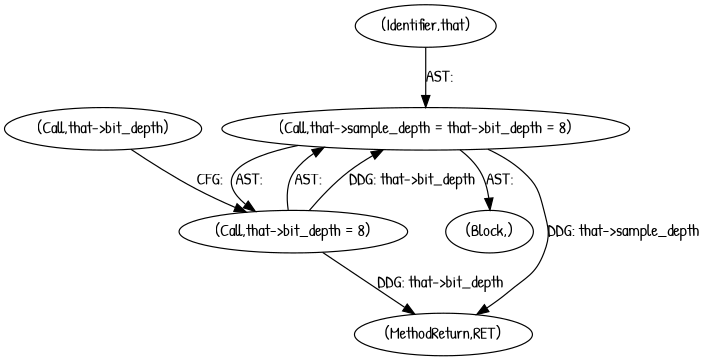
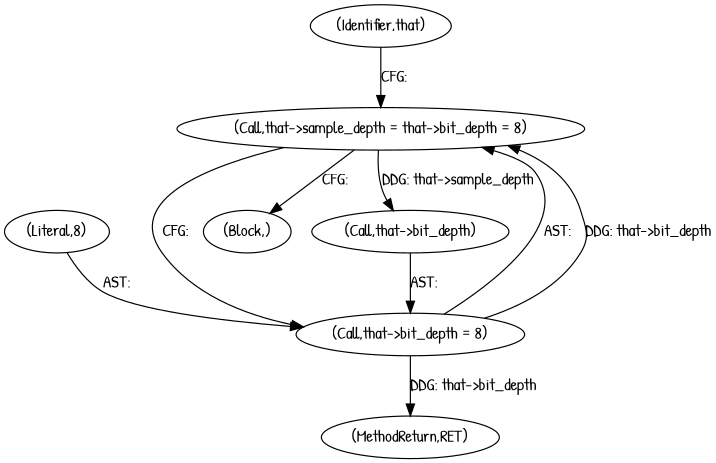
edge "(Identifier,that)" -> "(Call,that->sample_depth = that->bit_depth = 8)": label "AST: " -> "CFG: "
edge "(Call,that->bit_depth)" -> "(Call,that->bit_depth = 8)": label "CFG: " -> "AST: "
edge "(Call,that->sample_depth = that->bit_depth = 8)" -> "(Call,that->bit_depth = 8)": label "AST: " -> "CFG: "
edge "(Call,that->sample_depth = that->bit_depth = 8)" -> "(Block,)": label "AST: " -> "CFG: "
edge "(Call,that->sample_depth = that->bit_depth = 8)" -> "(MethodReturn,RET)": now "(Call,that->sample_depth = that->bit_depth = 8)" -> "(Call,that->bit_depth)"
node "(Literal,8)": added
